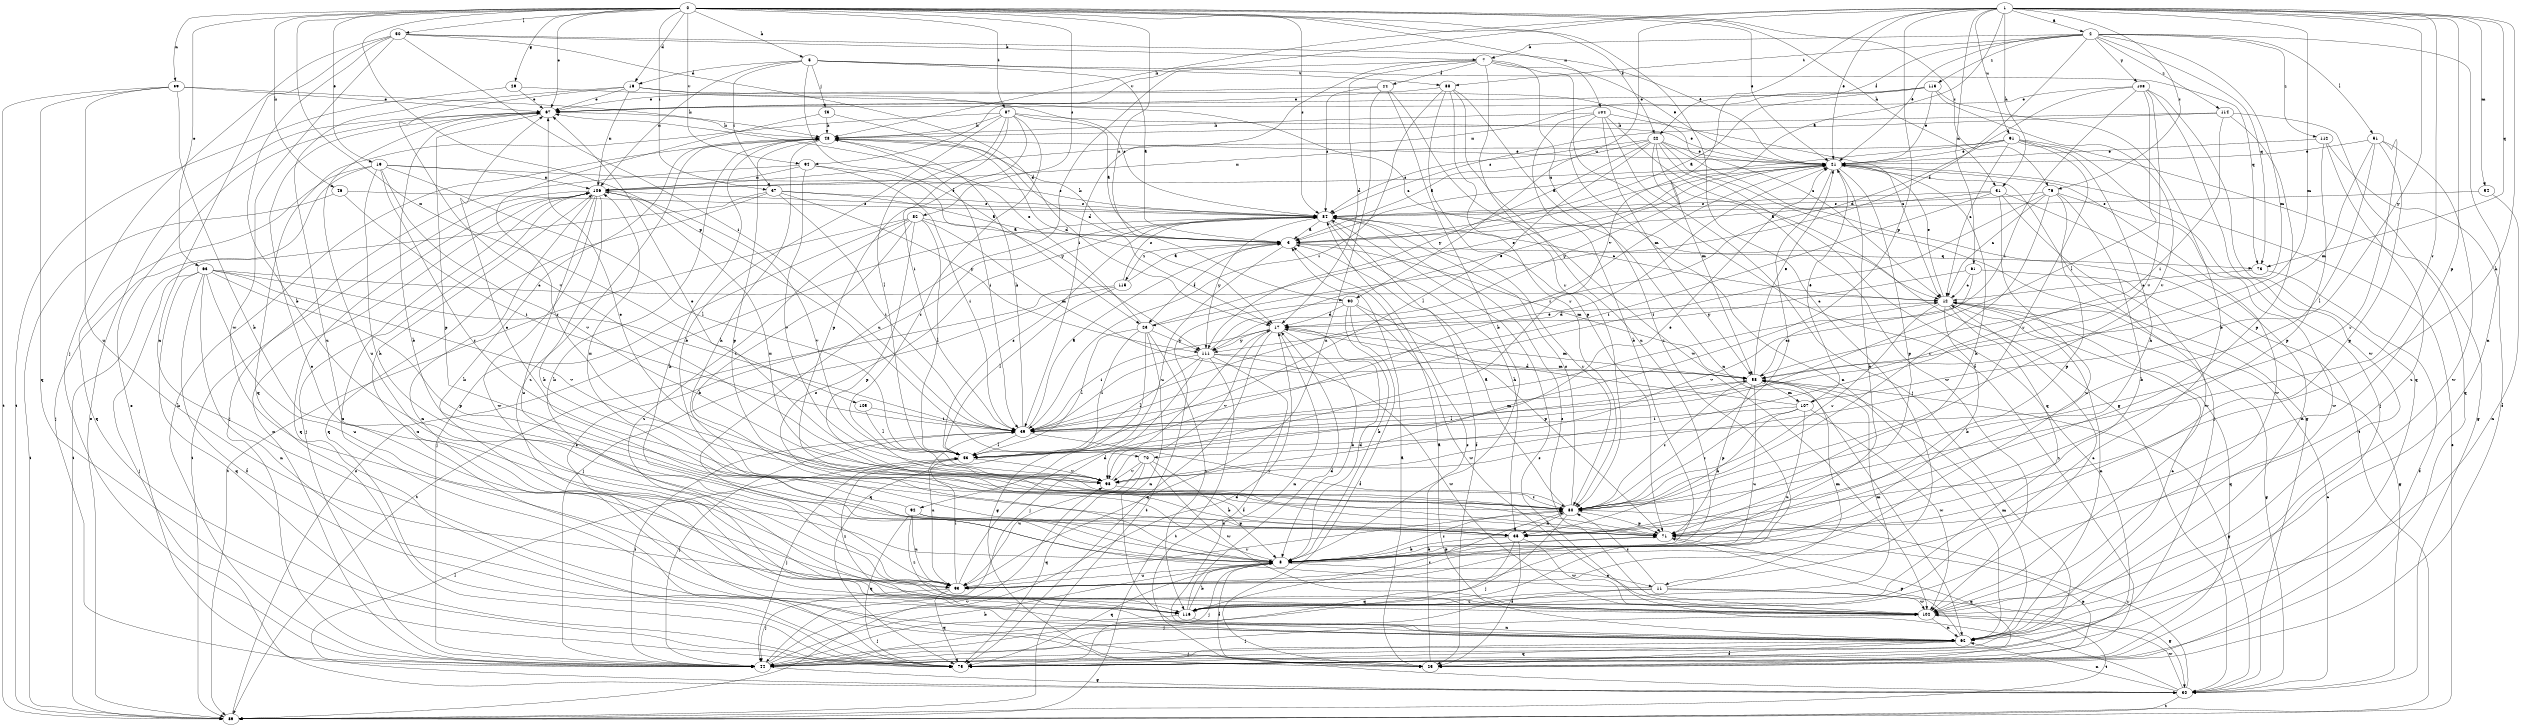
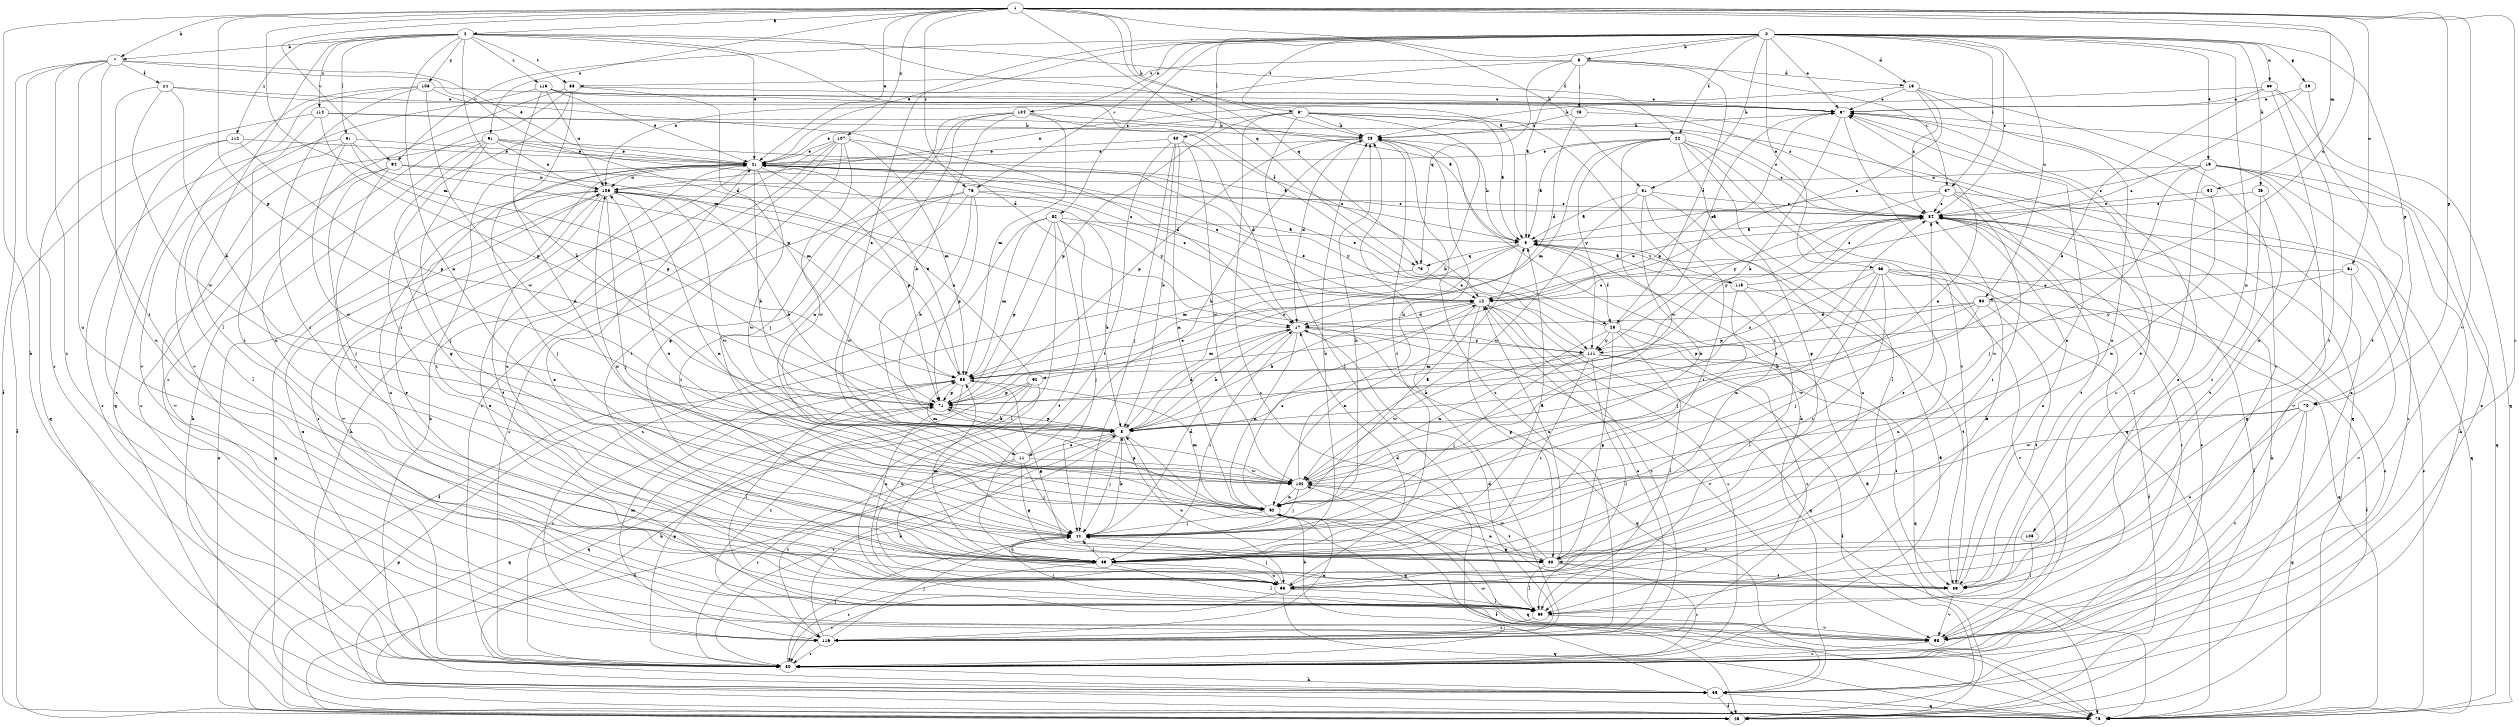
edge "50" -> "7": now "1" -> "7"
edge "58" -> "107": reversed
edge "108" -> "53": now "2" -> "53"
